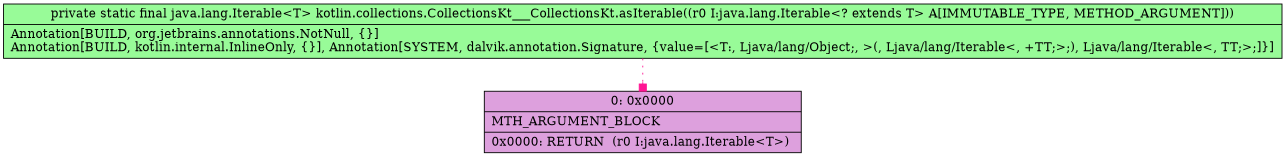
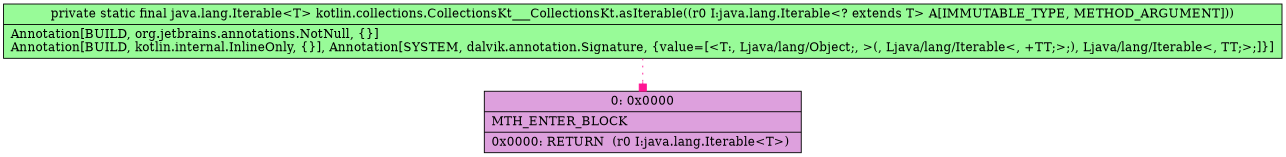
node "0: 0x0000": text "MTH_ARGUMENT_BLOCK" -> "MTH_ENTER_BLOCK"
